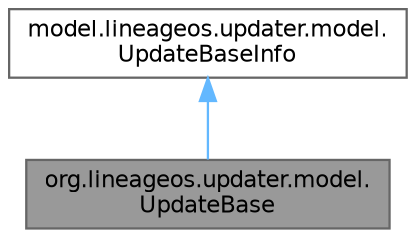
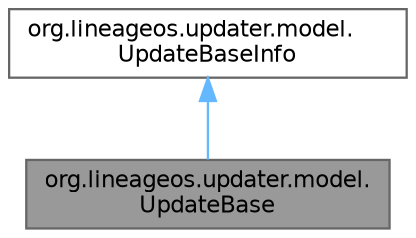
node "model.lineageos.updater.model. UpdateBaseInfo": label "model.lineageos.updater.model. UpdateBaseInfo" -> "org.lineageos.updater.model. UpdateBaseInfo"
